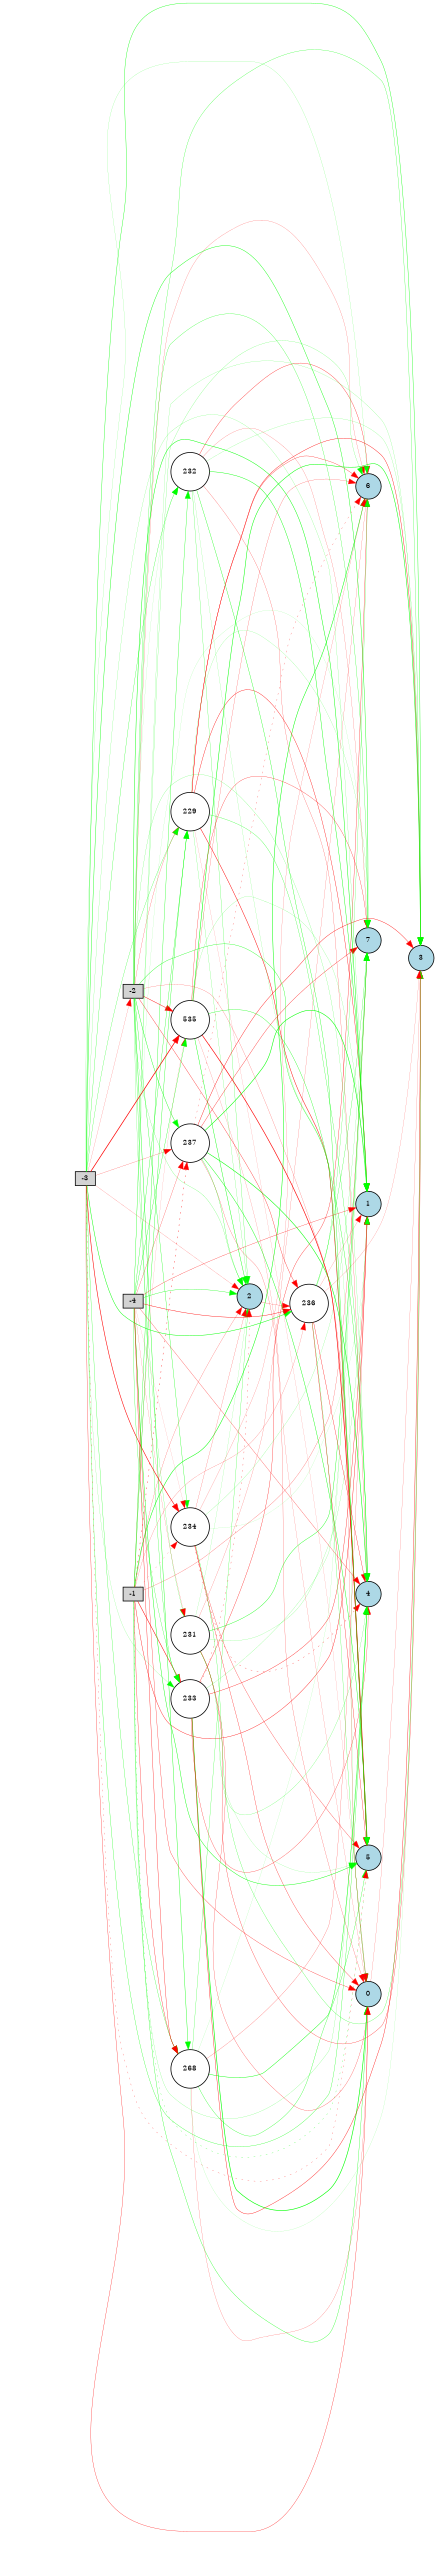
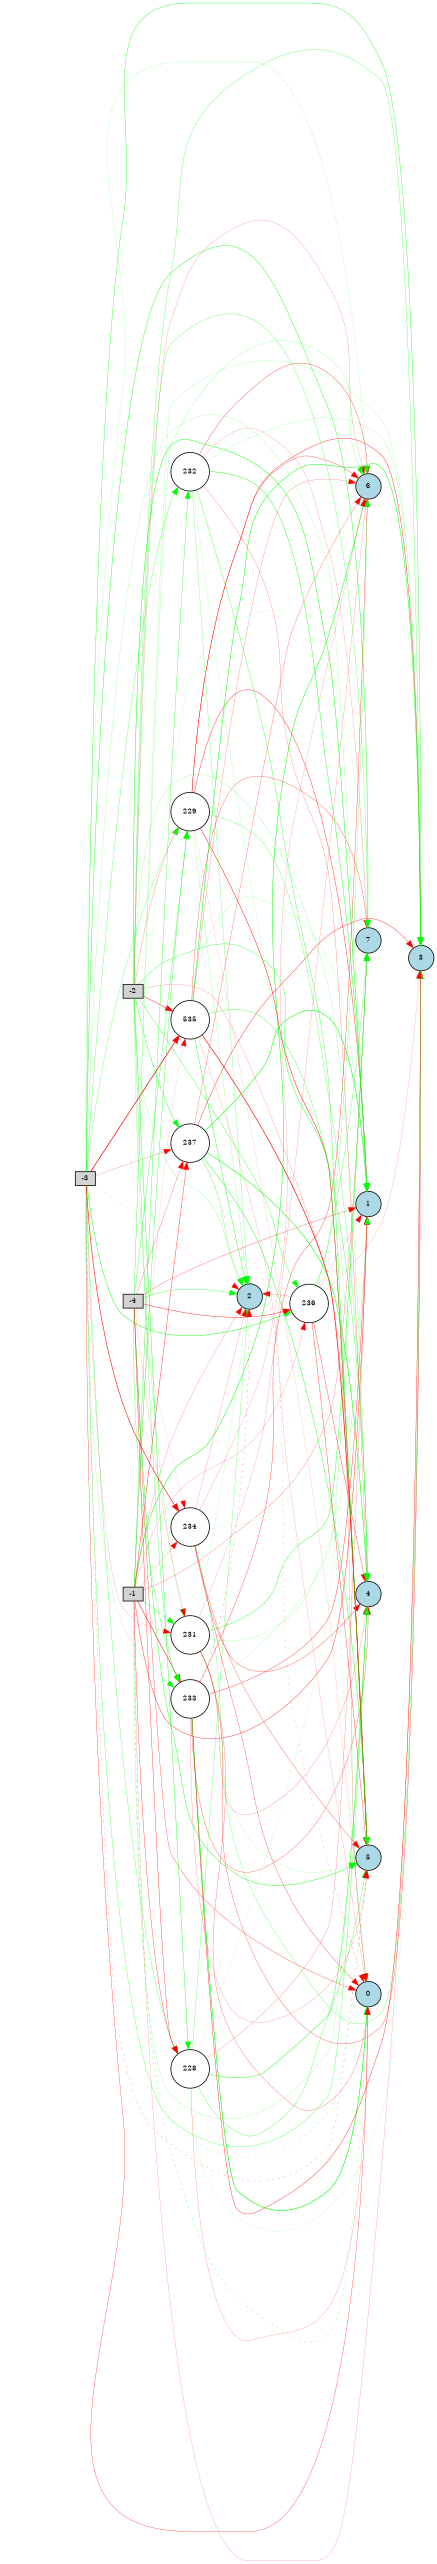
edge "229" -> "7": removed
edge "237" -> "6": style dotted -> solid
edge "237" -> "7": removed
edge "-3" -> "-2": now "-3" -> "231"
edge "-2" -> "236": color red -> green
edge "-4" -> "535": removed
edge "-3" -> "2": style solid -> dotted
edge "-2" -> "234": removed
edge "2" -> "236": reversed
edge "234" -> "7": style solid -> dotted
edge "-1" -> "237": style dotted -> solid
edge "-4" -> "4": removed
edge "0" -> "3": now "-1" -> "3"
edge "237" -> "0": style solid -> dotted
edge "-1" -> "234": style dotted -> solid
edge "-1" -> "231": added
edge "236" -> "0": style solid -> dotted
edge "234" -> "4": style dotted -> solid
edge "231" -> "4": color green -> red
edge "233" -> "5": added
node "268": label "268" -> "228"
edge "-1" -> "0": style solid -> dotted
